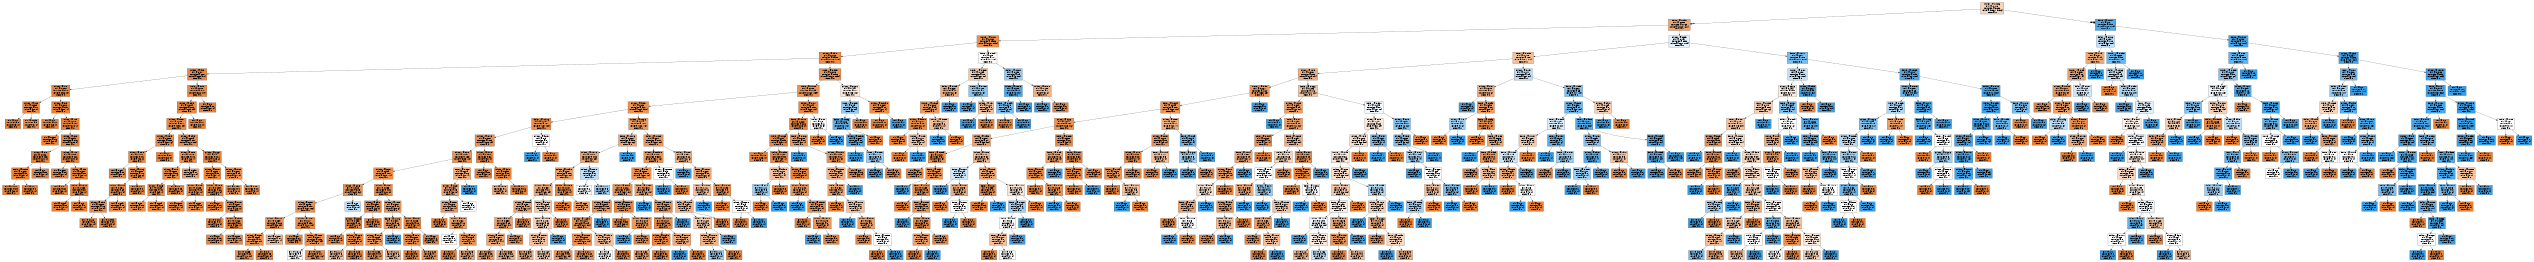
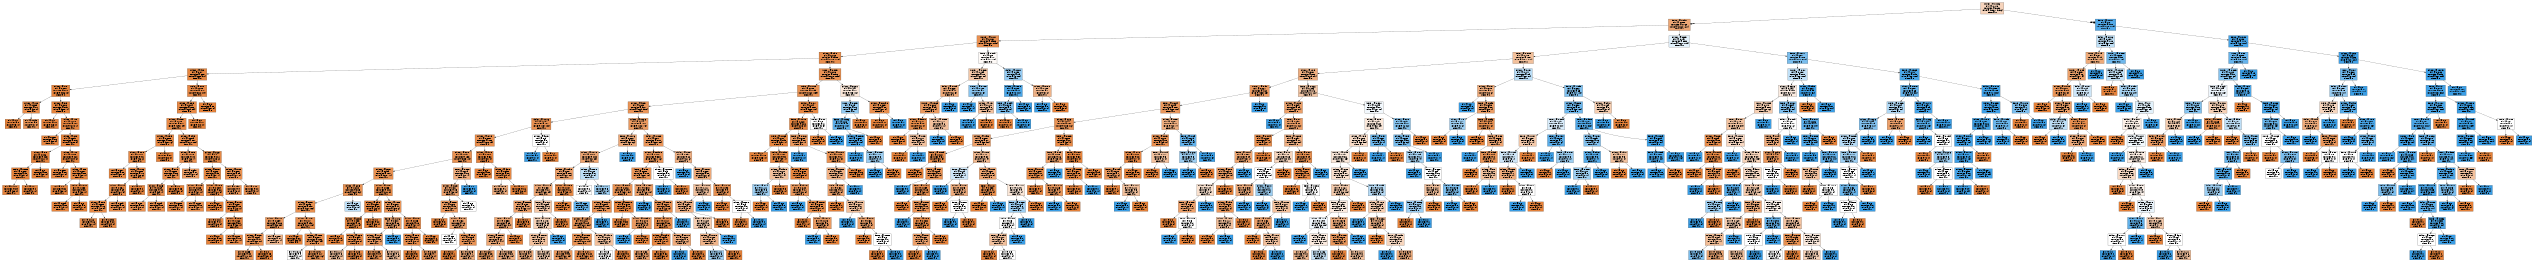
node "gini = 0.32 samples = 5 value = [4, 1] class = 1": fillcolor #eca06a -> #61b1ea
